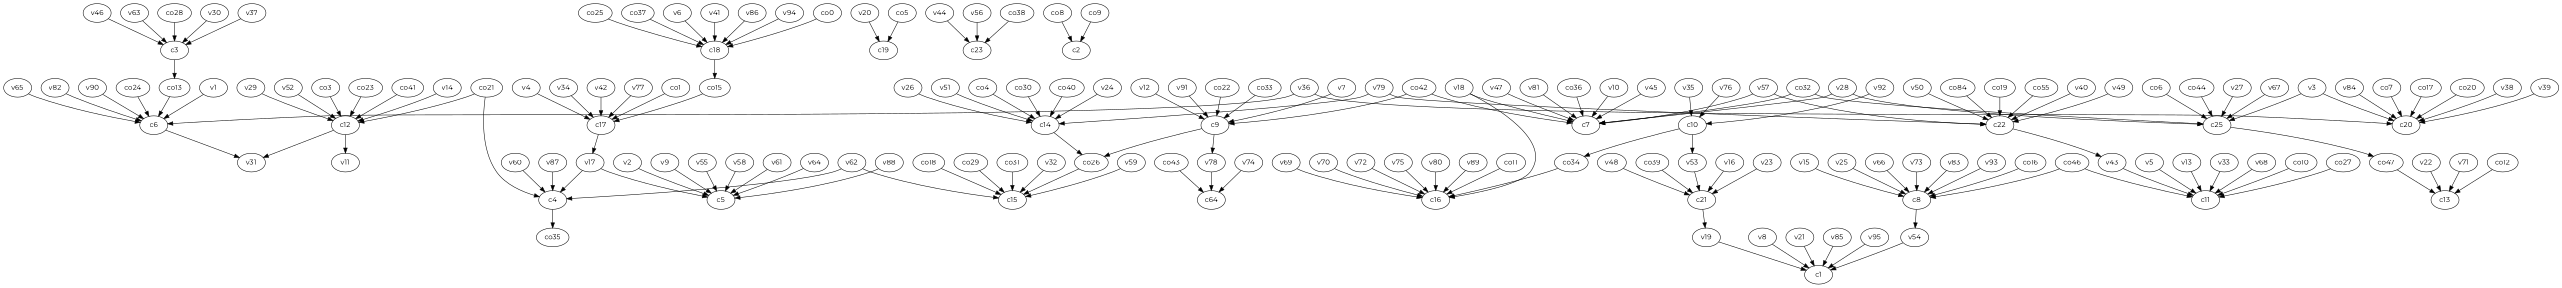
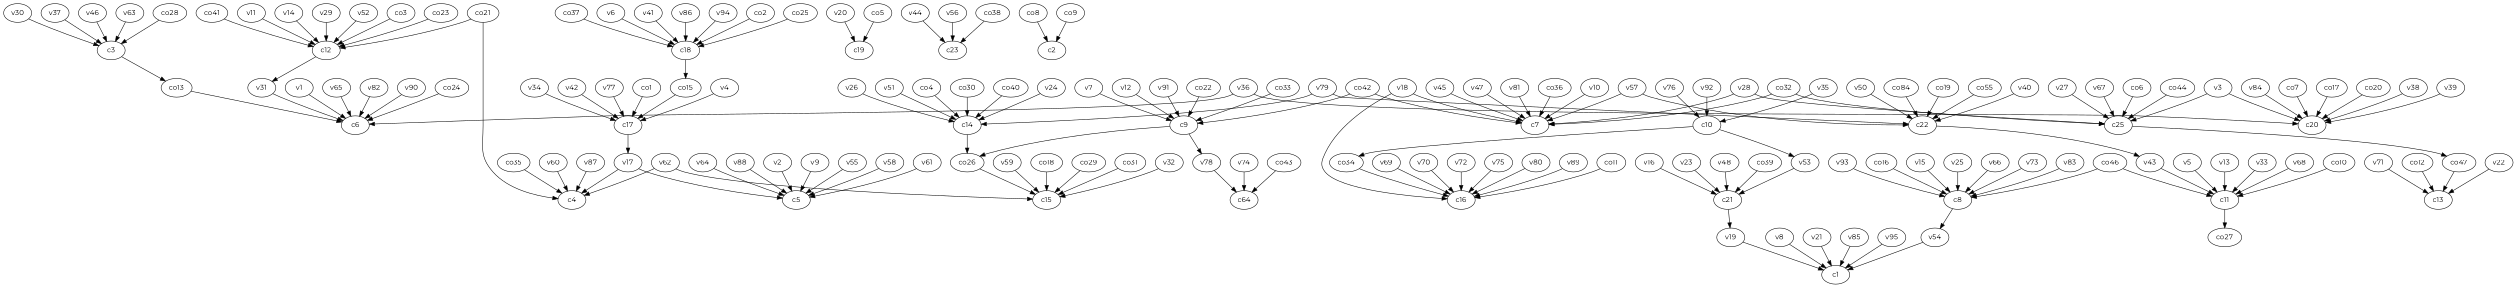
node "co0": label "co0" -> "co2"
node "v49": removed
edge "c12" -> "v11": reversed
edge "c6" -> "v31": reversed
edge "co27" -> "c11": reversed
edge "c4" -> "co35": reversed
